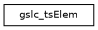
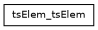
node "gslc_tsElem": label "gslc_tsElem" -> "tsElem_tsElem"
